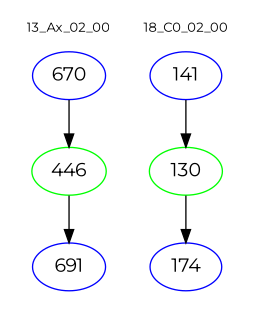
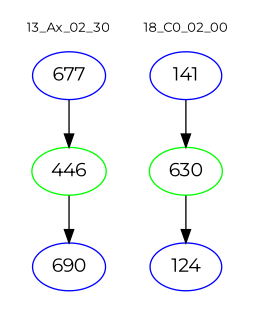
cluster "13_Ax_02_00": label "13_Ax_02_00" -> "13_Ax_02_30"
node "670": label "670" -> "677"
node "130": label "130" -> "630"
node "691": label "691" -> "690"
node "174": label "174" -> "124"
